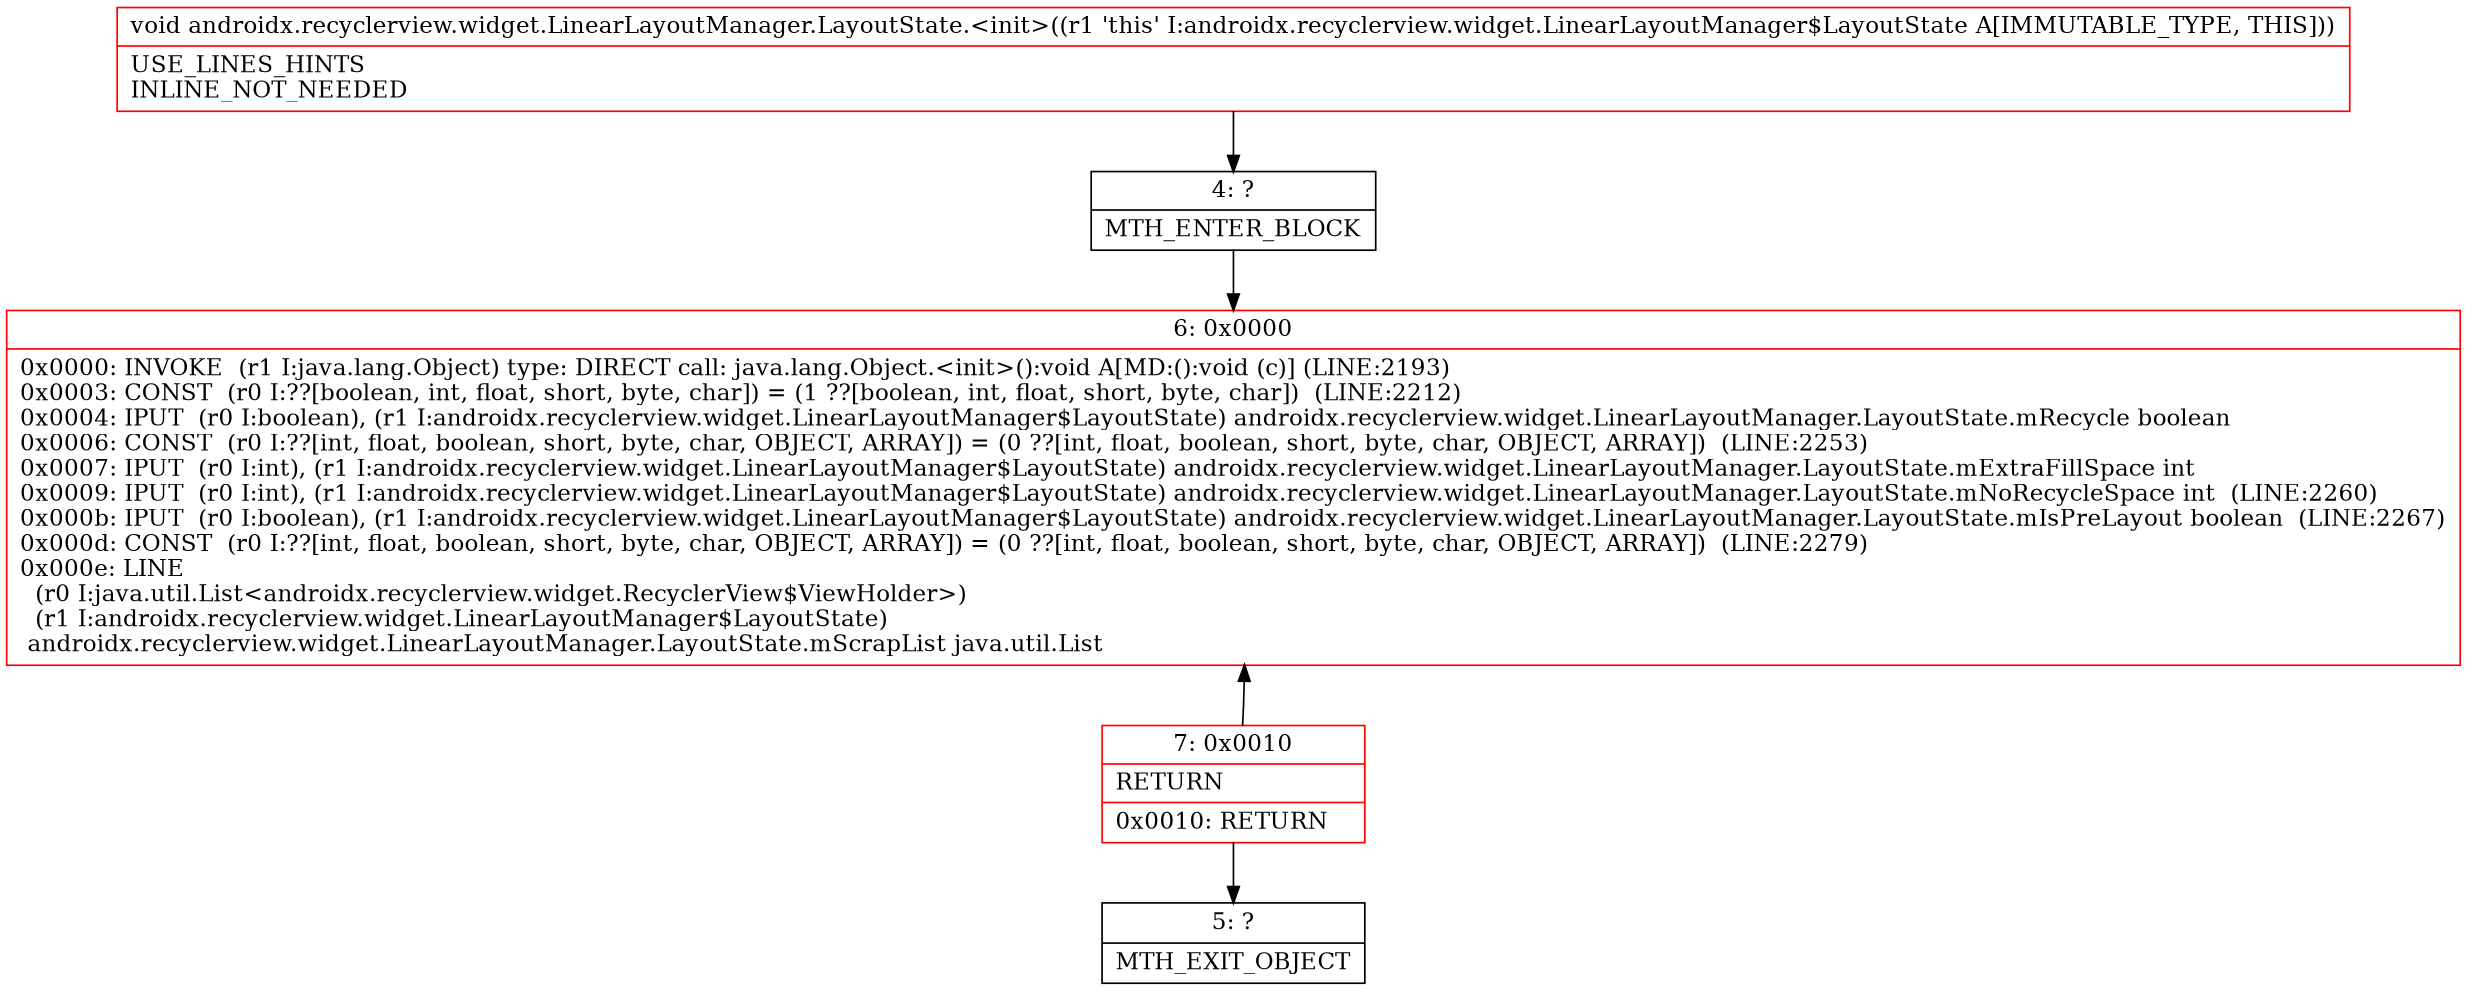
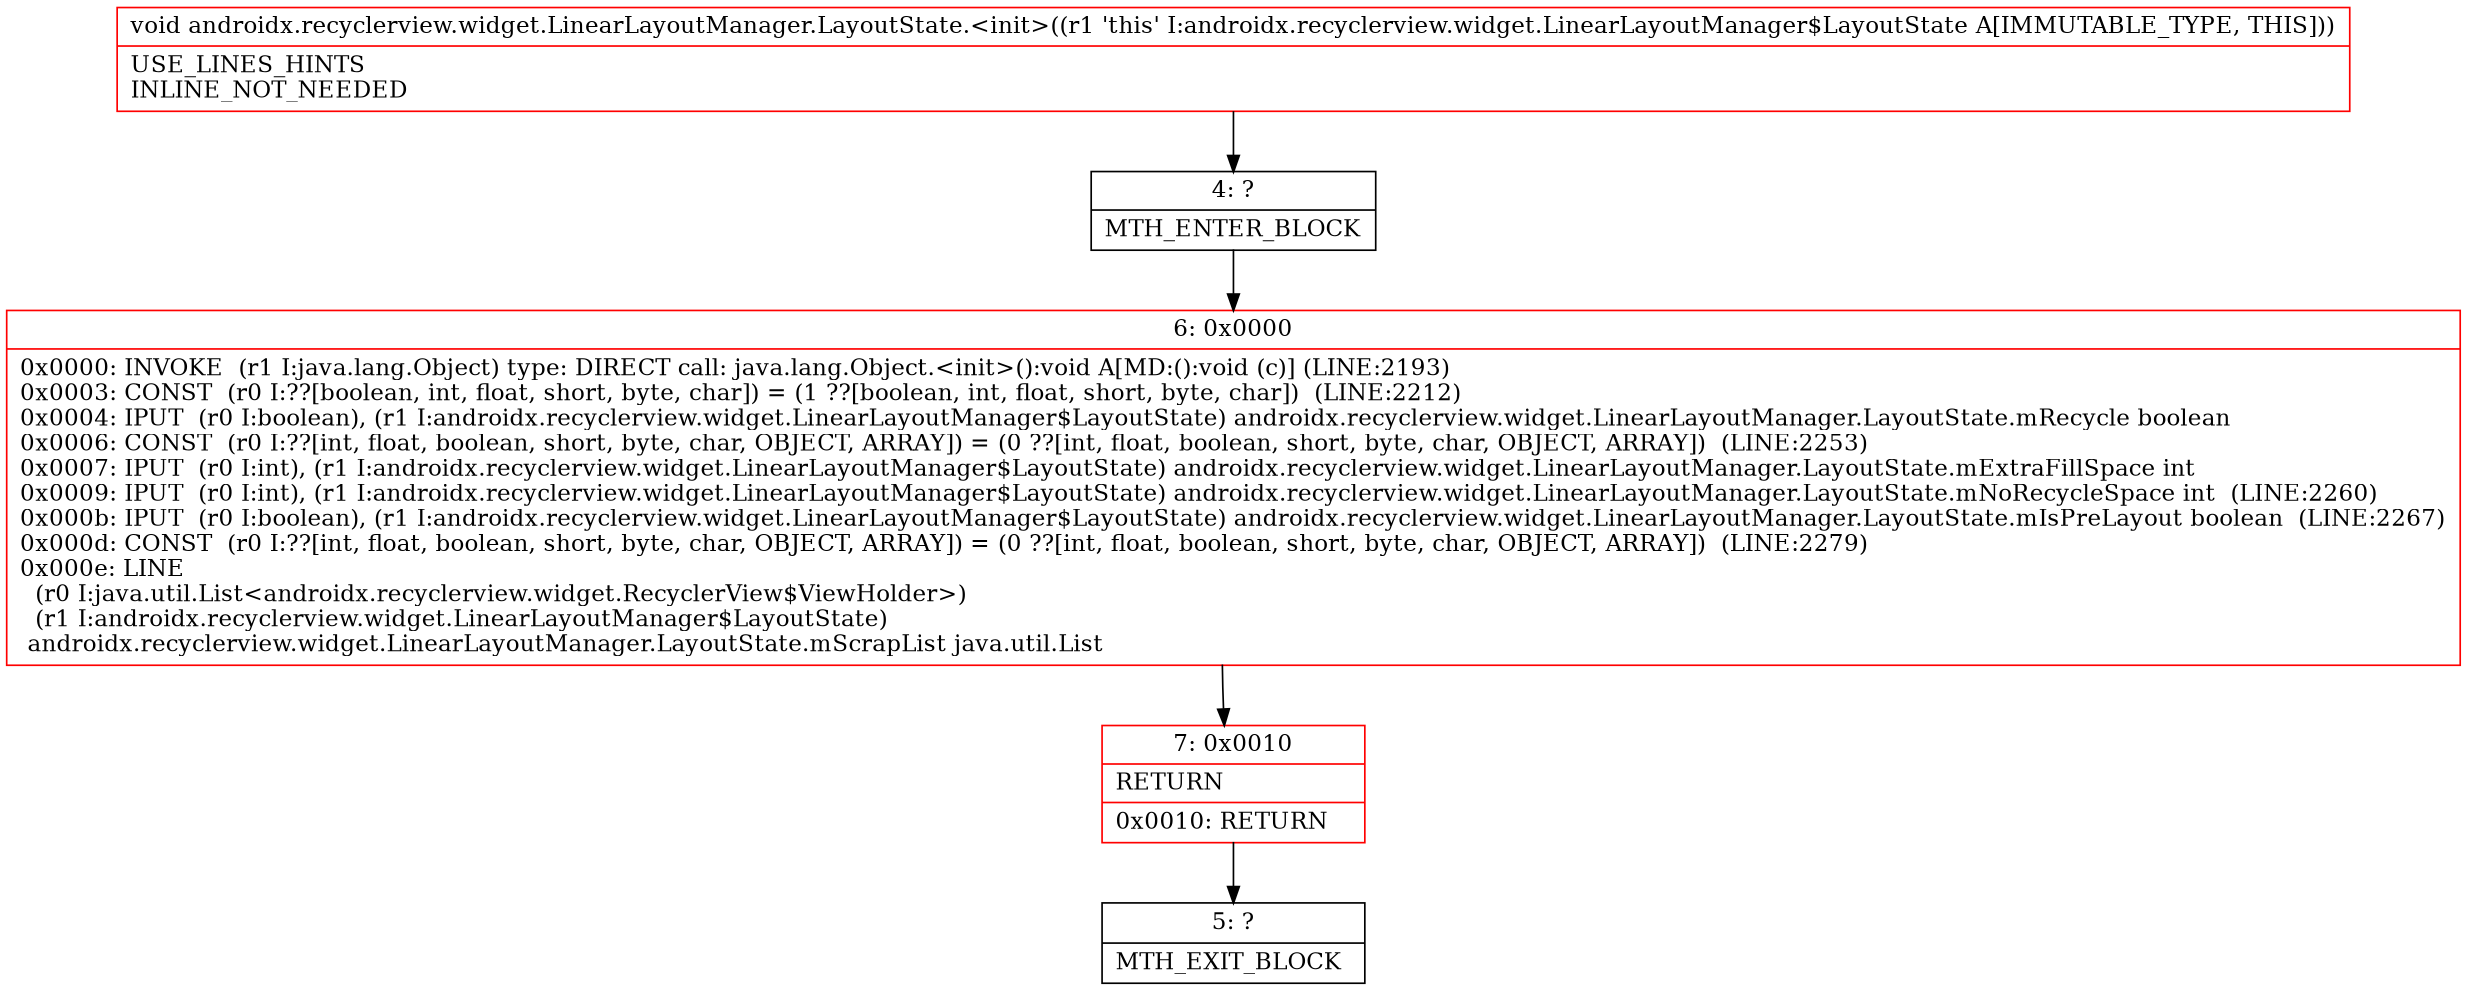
edge "7: 0x0010" -> "6: 0x0000": reversed
node "5: ?": text "MTH_EXIT_OBJECT" -> "MTH_EXIT_BLOCK"
